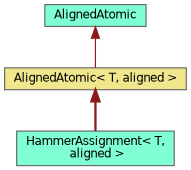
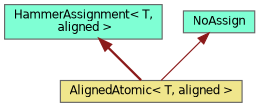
node "AlignedAtomic": label "AlignedAtomic" -> "NoAssign"
edge "HammerAssignment< T, aligned >" -> "AlignedAtomic< T, aligned >": reversed
